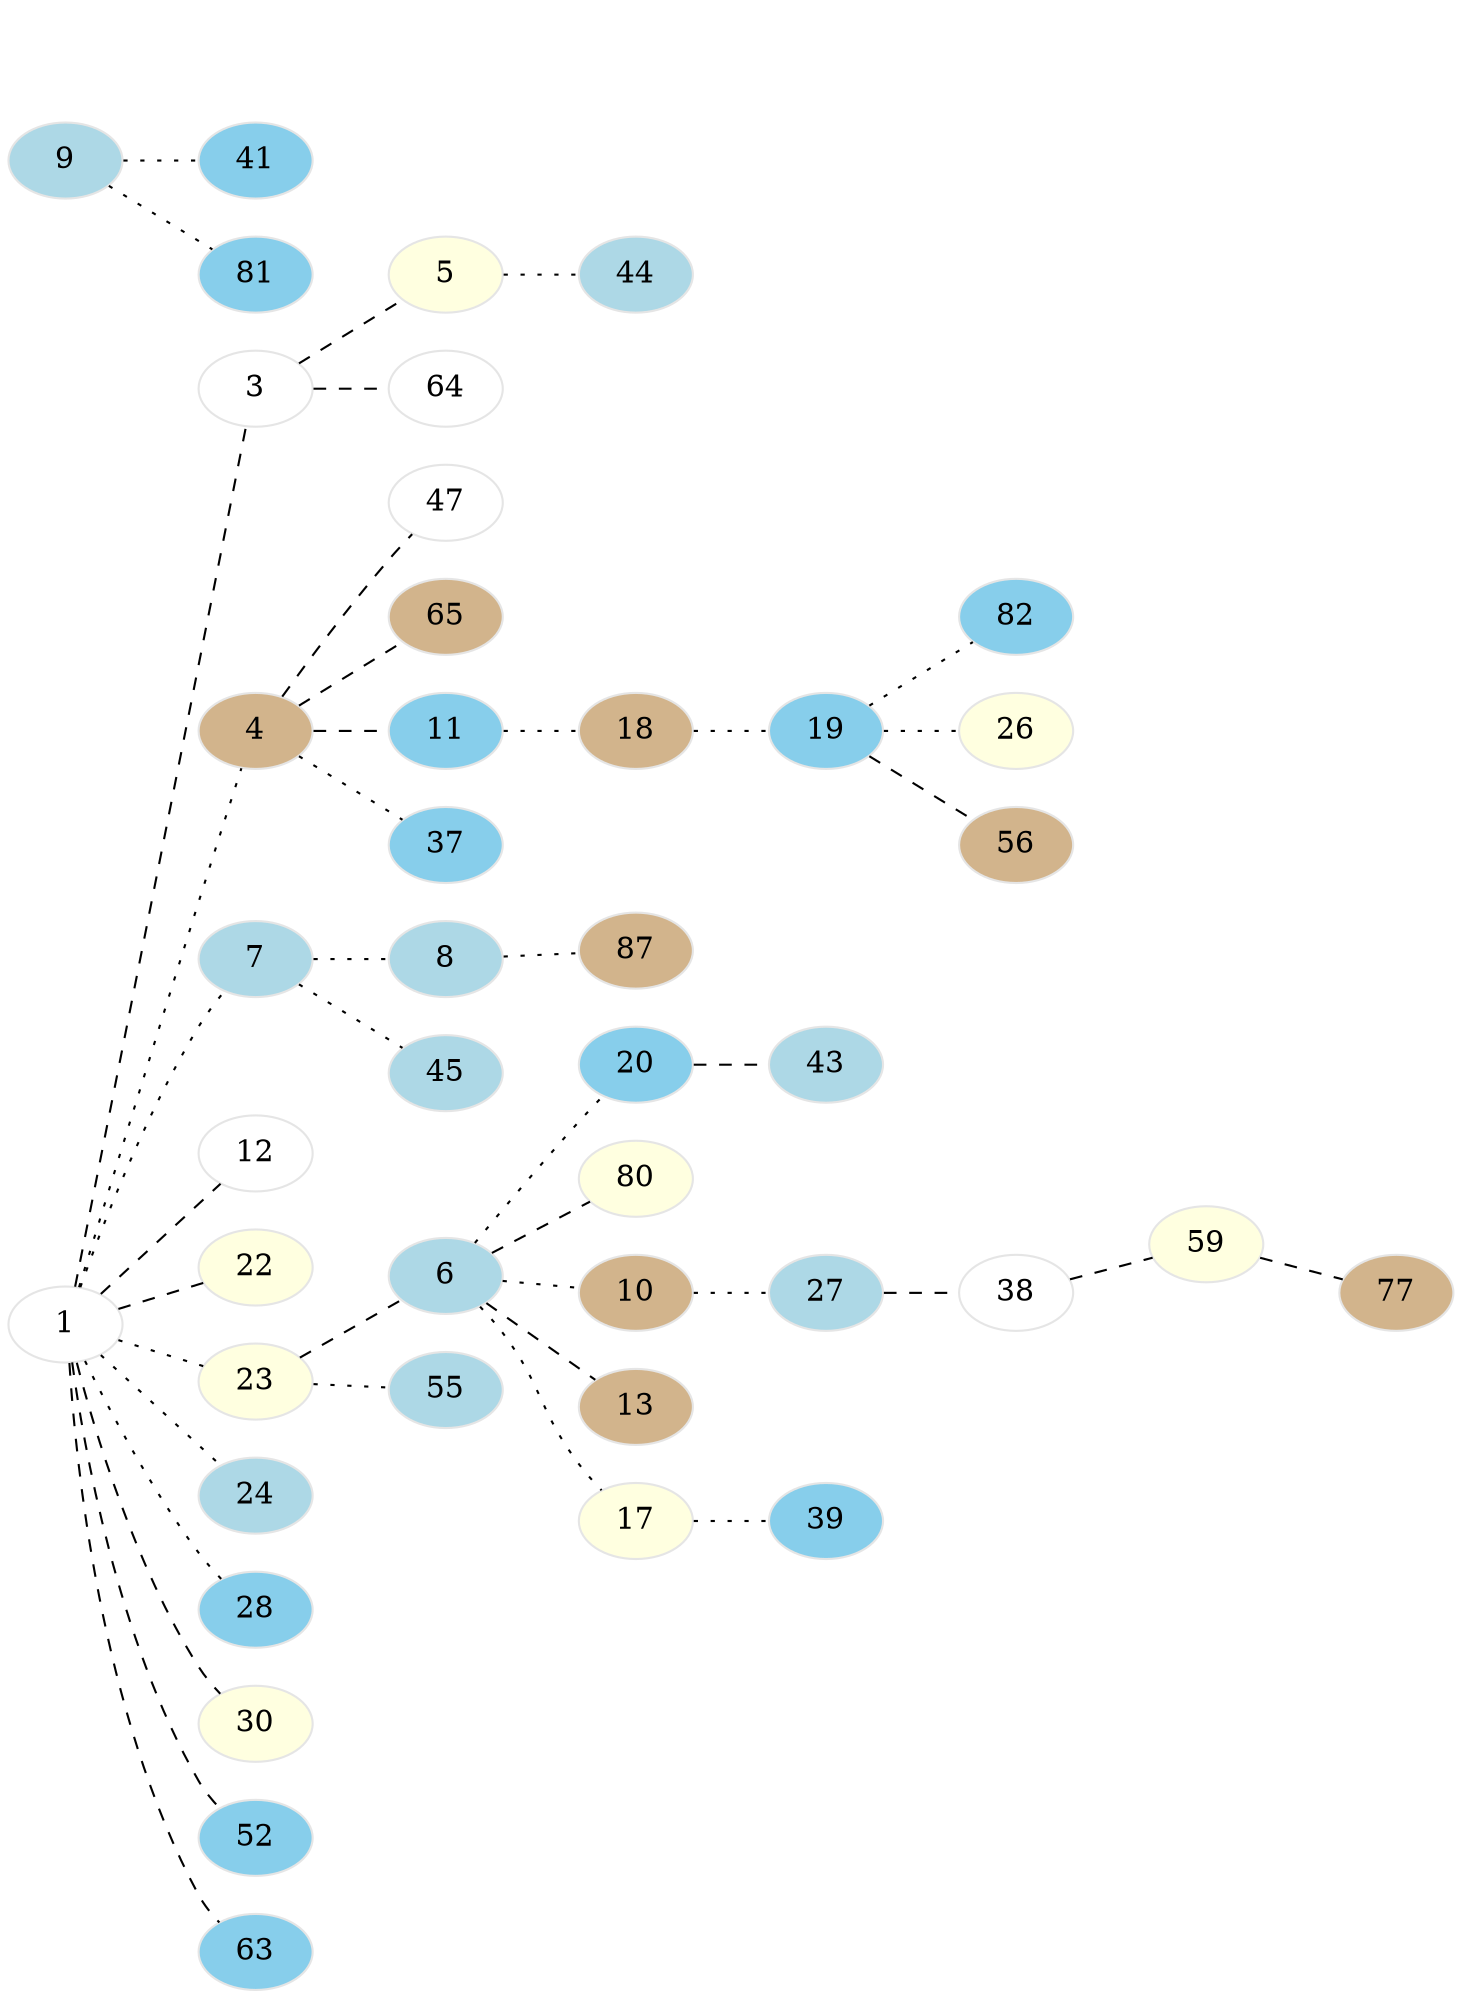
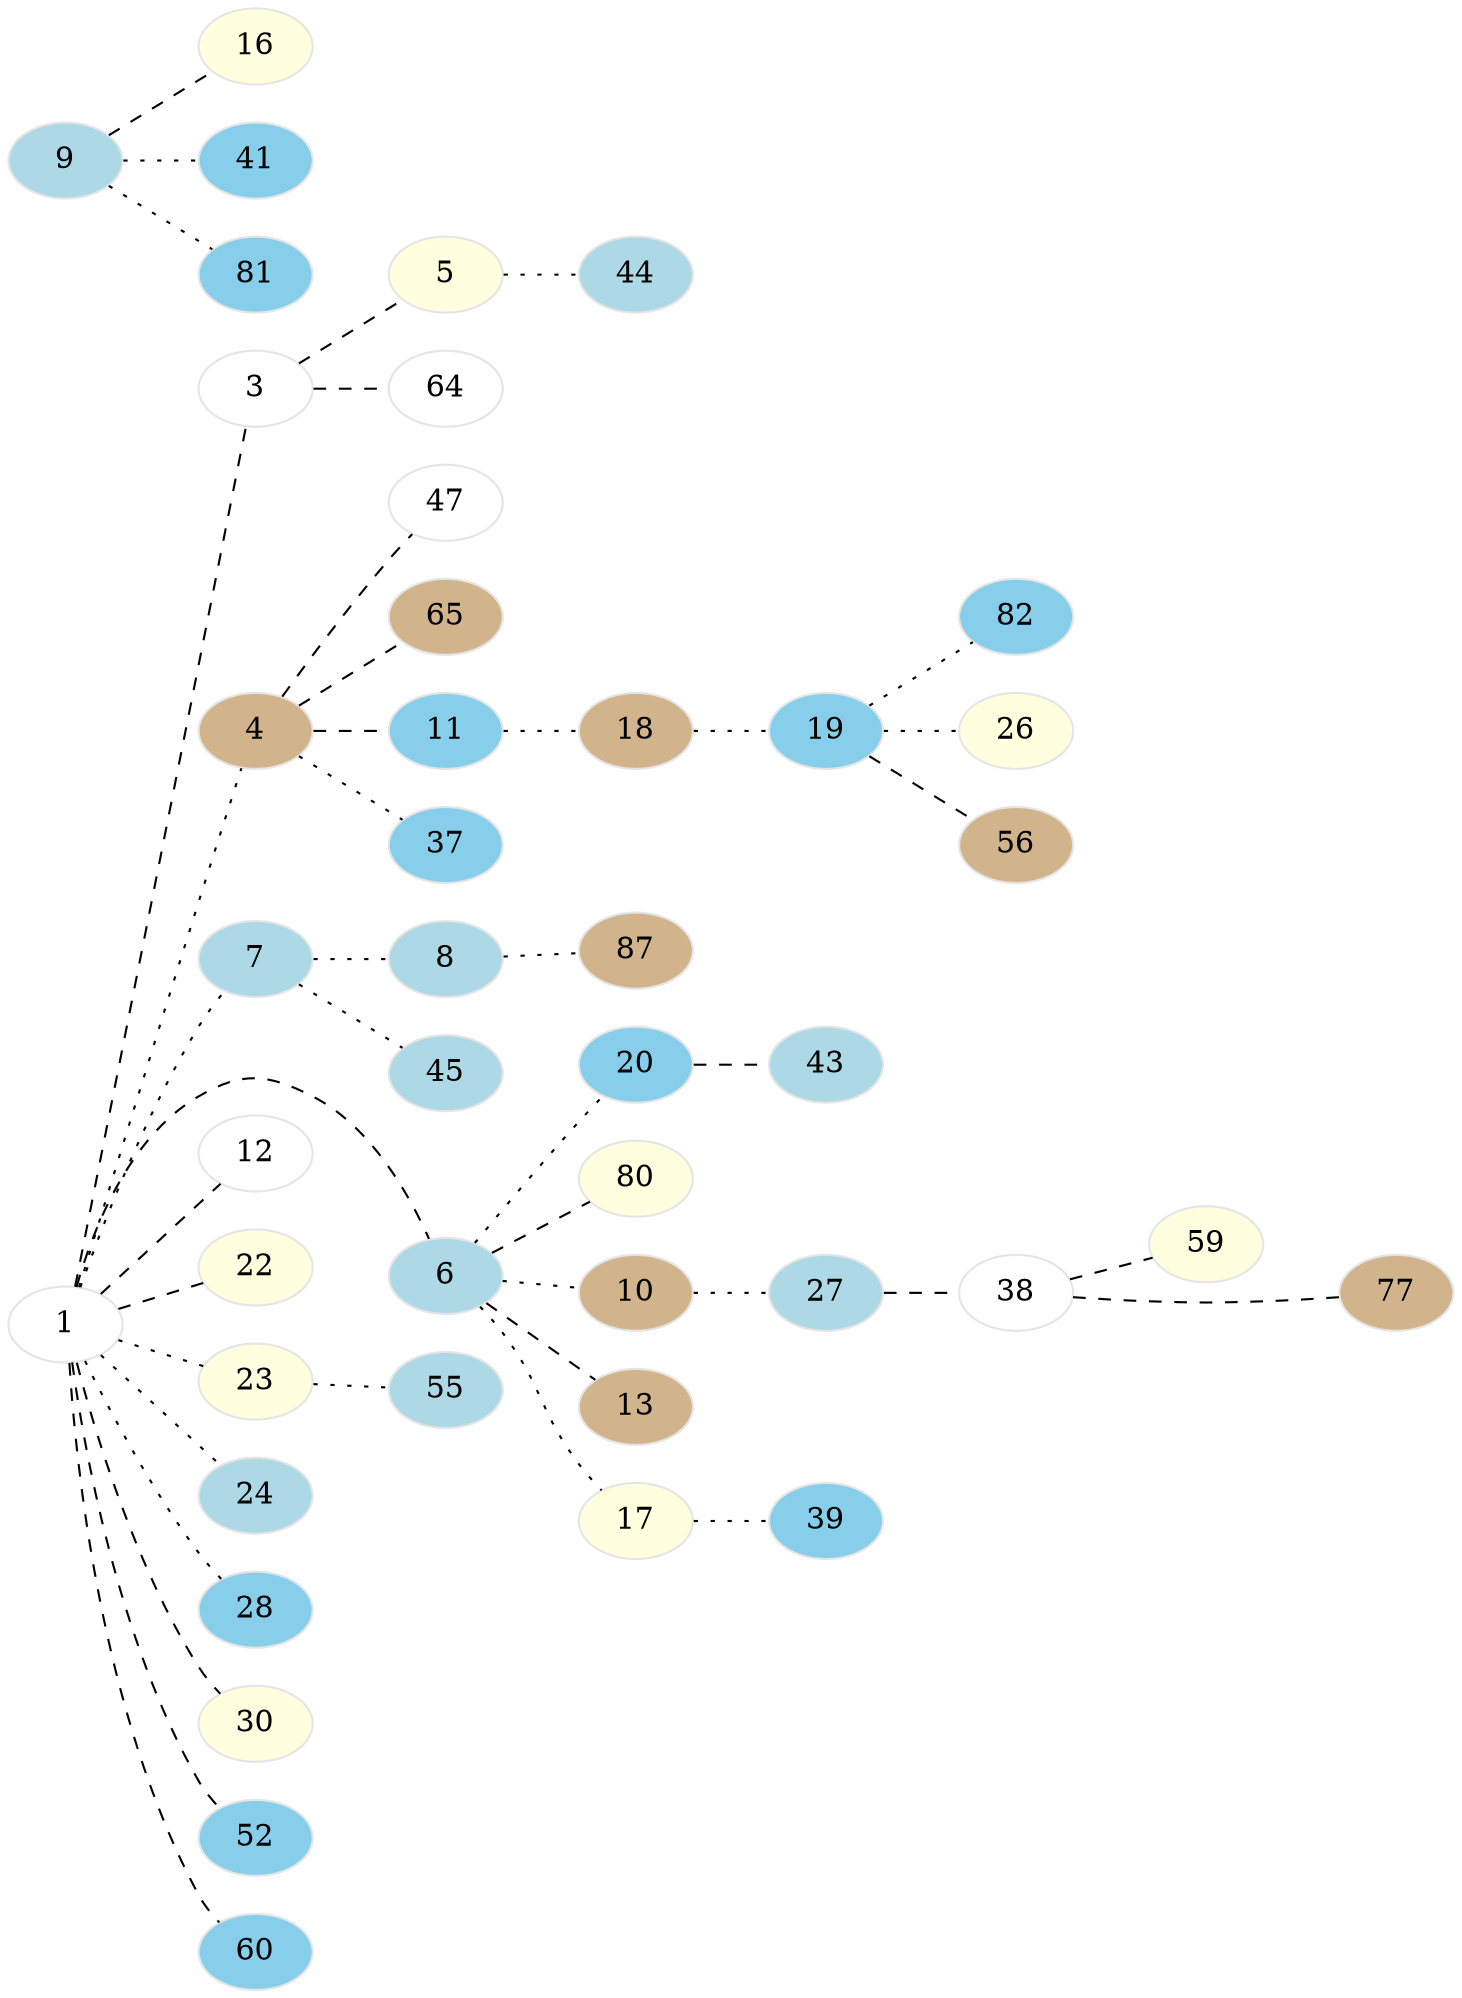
node "16": added
edge "59" -- "77": now "38" -- "77"
edge "6" -- "23": now "6" -- "1"
node "63": label "63" -> "60"
